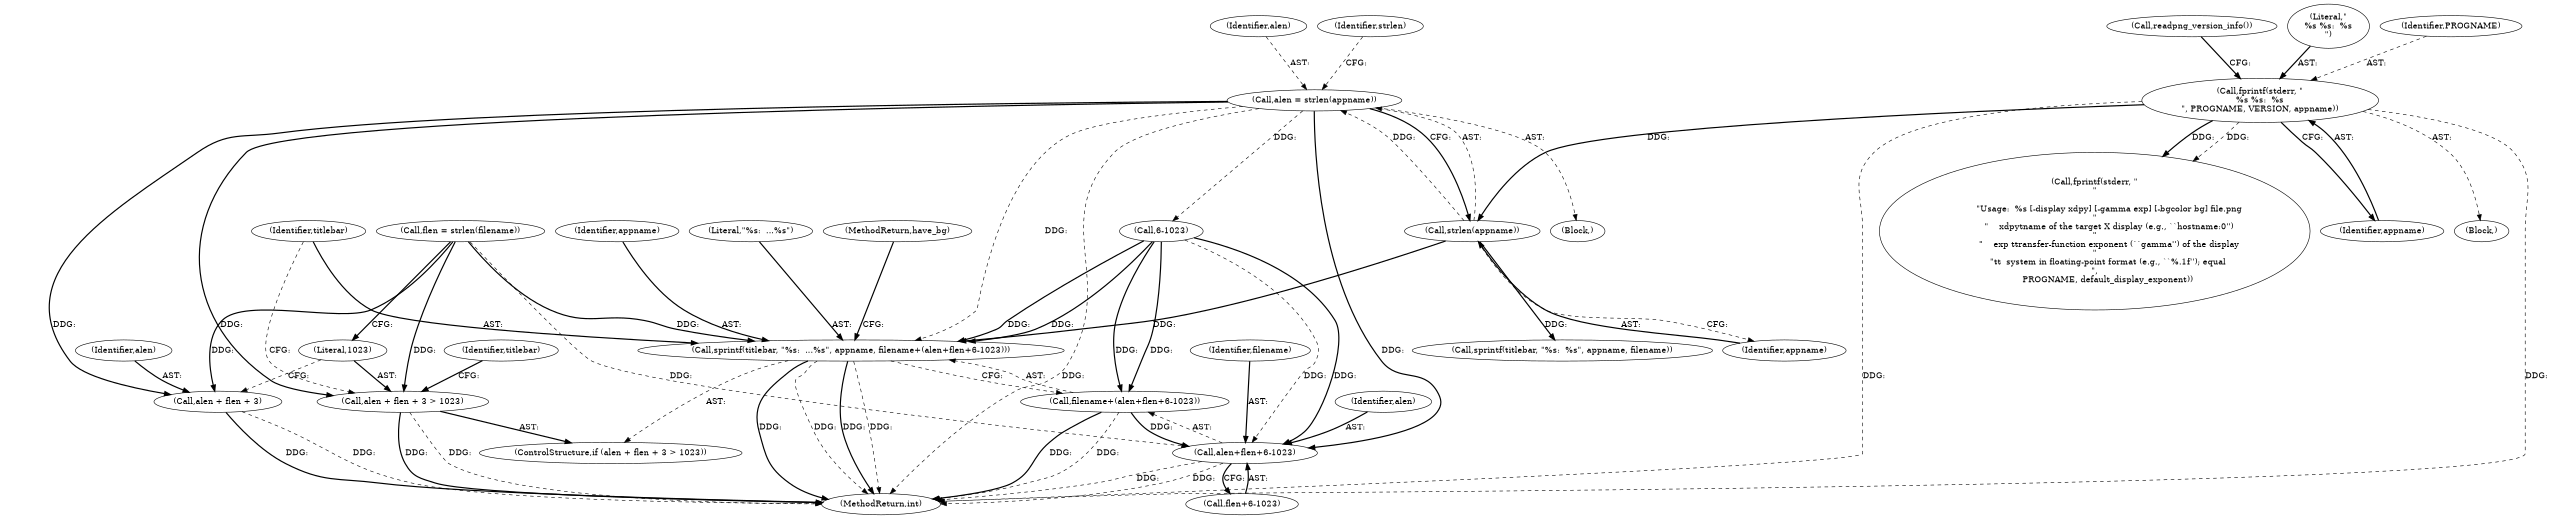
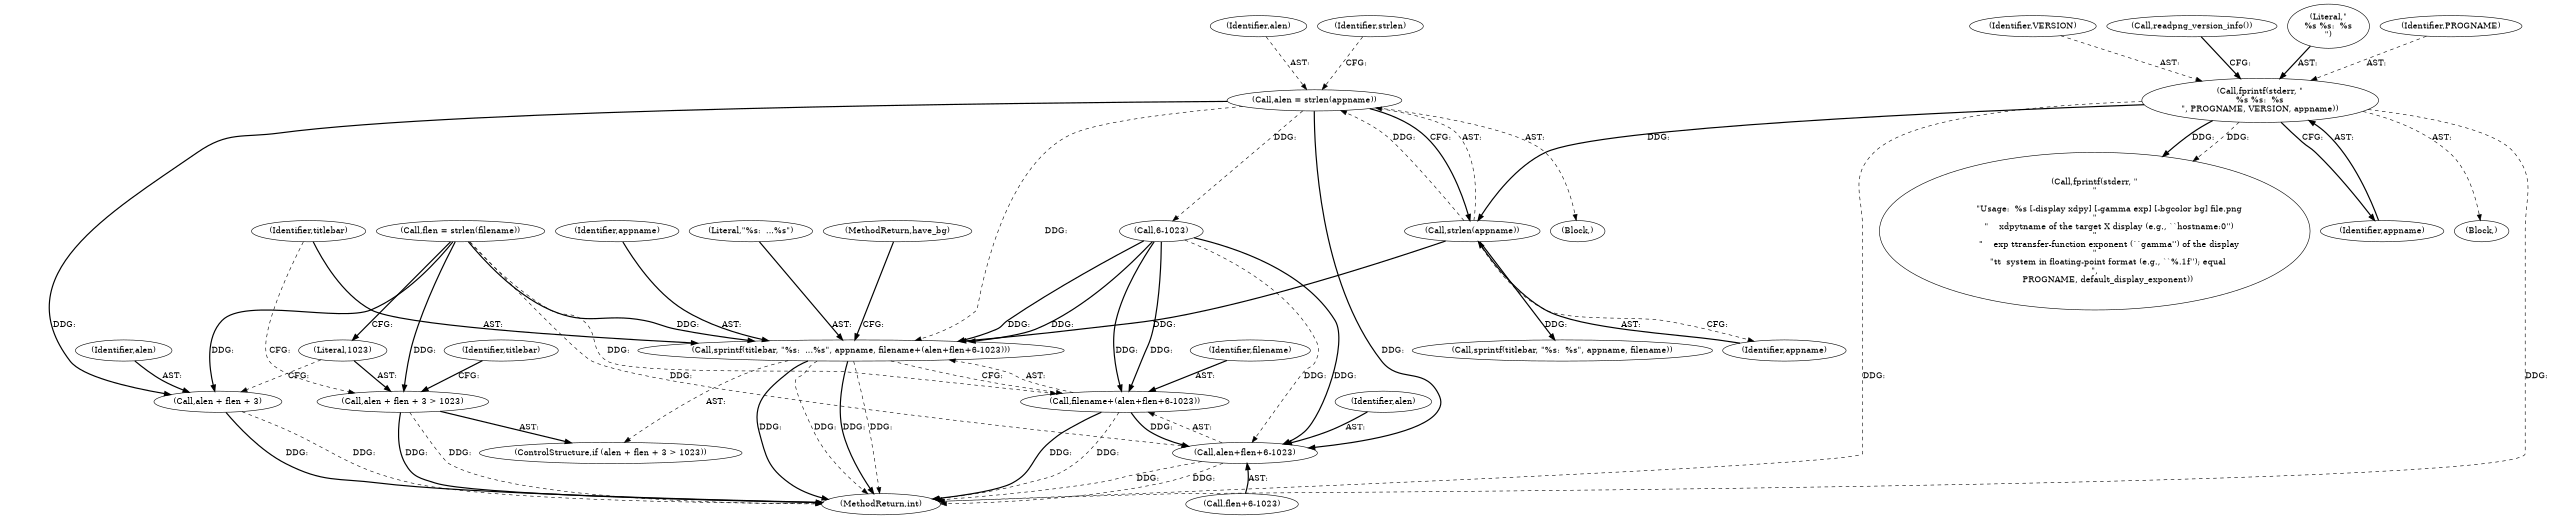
node "(Identifier,VERSION)": added
edge "(Call,alen = strlen(appname))" -> "(Call,alen + flen + 3 > 1023)": removed, label "DDG:"
edge "(Call,alen = strlen(appname))" -> "(MethodReturn,int)": removed, label "DDG:"
edge "(Call,flen = strlen(filename))" -> "(Call,filename+(alen+flen+6-1023))": added, label "DDG:"
edge "(Identifier,filename)" -> "(Call,alen+flen+6-1023)": now "(Identifier,filename)" -> "(Call,filename+(alen+flen+6-1023))"
edge "(Call,alen+flen+6-1023)" -> "(Call,flen+6-1023)": removed, label "CFG:"
